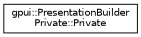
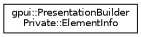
node "gpui::PresentationBuilder Private::Private": label "gpui::PresentationBuilder Private::Private" -> "gpui::PresentationBuilder Private::ElementInfo"
